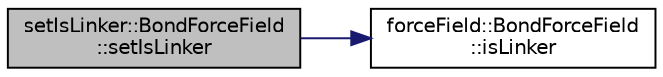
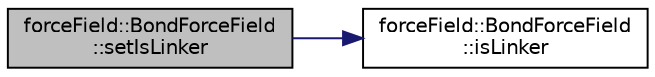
node "setIsLinker::BondForceField ::setIsLinker": label "setIsLinker::BondForceField ::setIsLinker" -> "forceField::BondForceField ::setIsLinker"
